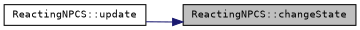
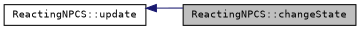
edge "ReactingNPCS::update" -> "ReactingNPCS::changeState": reversed
